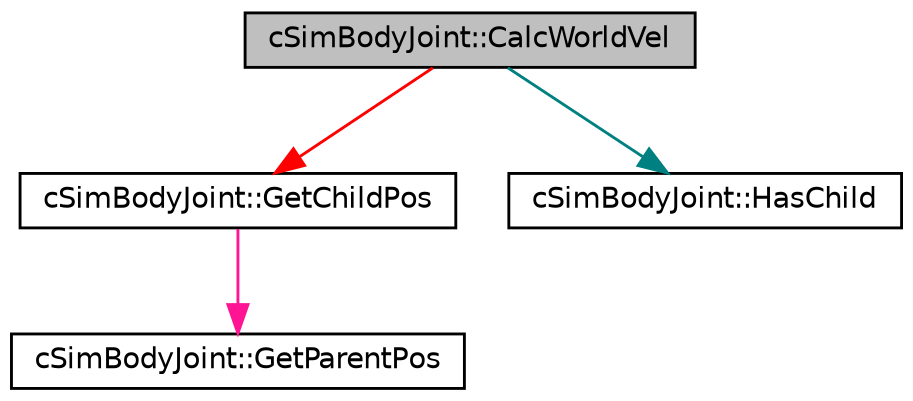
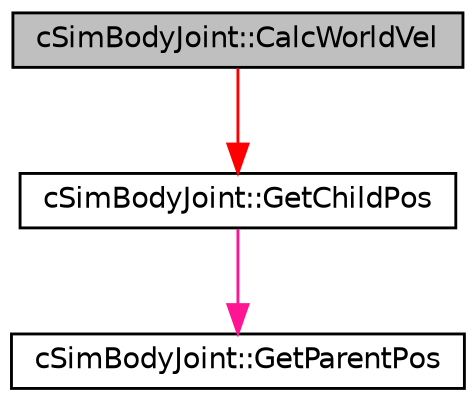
node "cSimBodyJoint::HasChild": removed
